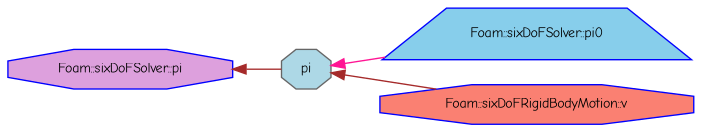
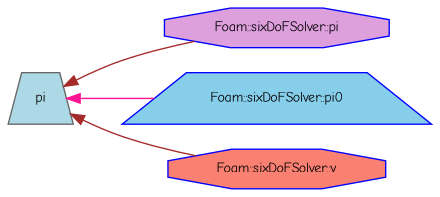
edge "pi" -> "Foam::sixDoFSolver::pi": reversed
node "pi": shape octagon -> trapezium
node "Foam::sixDoFRigidBodyMotion::v": label "Foam::sixDoFRigidBodyMotion::v" -> "Foam::sixDoFSolver::v"
